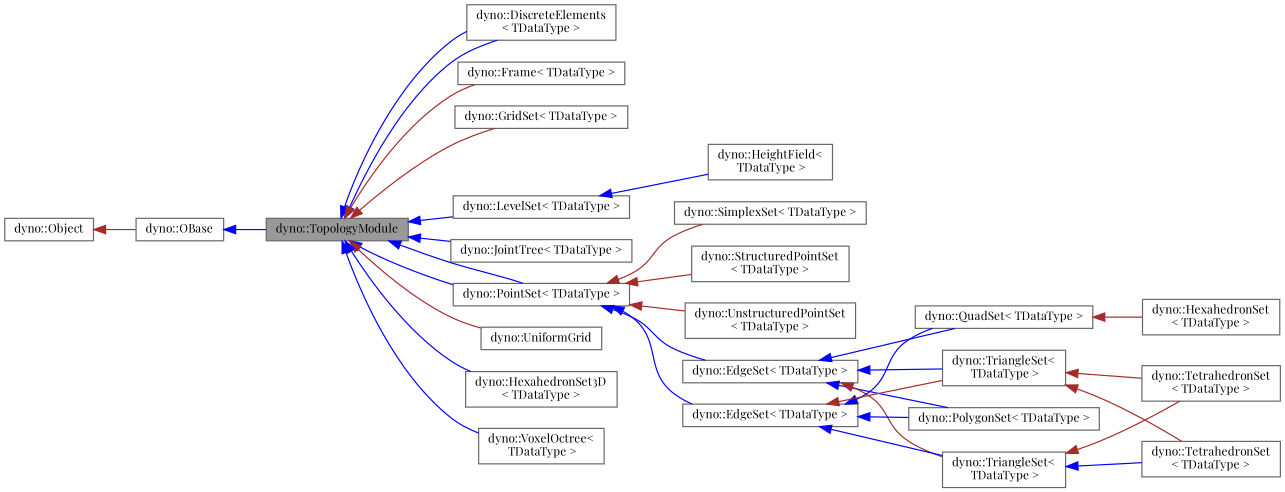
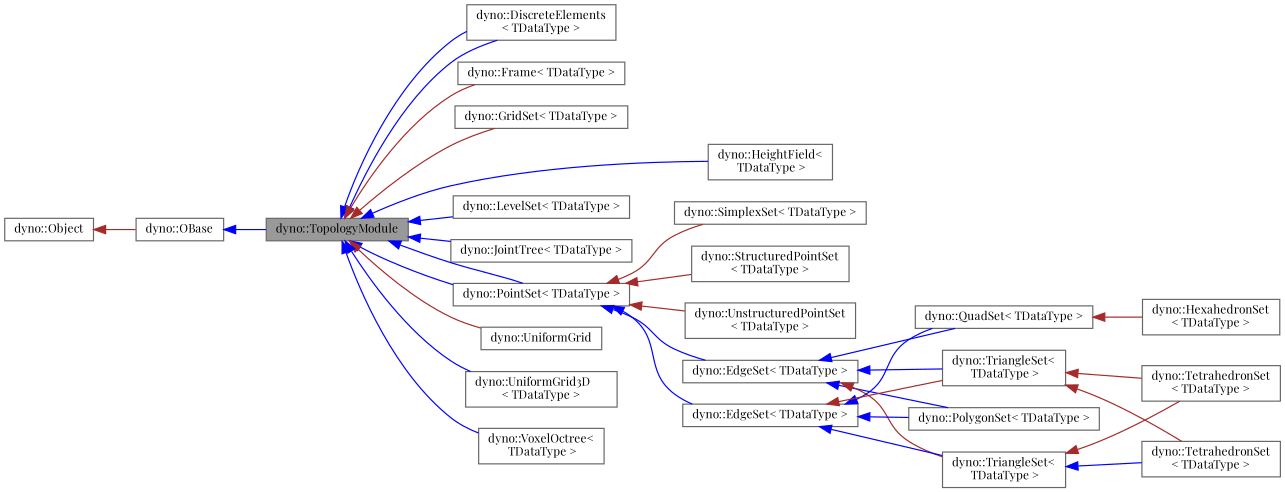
edge "dyno::HeightField< TDataType >" -> "dyno::LevelSet< TDataType >": now "dyno::HeightField< TDataType >" -> "dyno::TopologyModule"
node "dyno::HexahedronSet3D < TDataType >": label "dyno::HexahedronSet3D < TDataType >" -> "dyno::UniformGrid3D < TDataType >"
